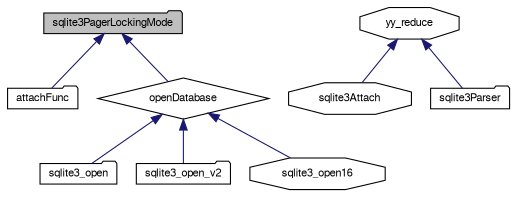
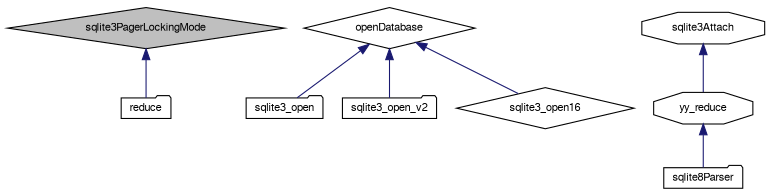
node "sqlite3PagerLockingMode": shape folder -> diamond
edge "openDatabase" -> "sqlite3PagerLockingMode": removed
edge "sqlite3Attach" -> "yy_reduce": reversed
node "attachFunc": label "attachFunc" -> "reduce"
node "sqlite3Parser": label "sqlite3Parser" -> "sqlite8Parser"
node "sqlite3_open16": shape octagon -> diamond
